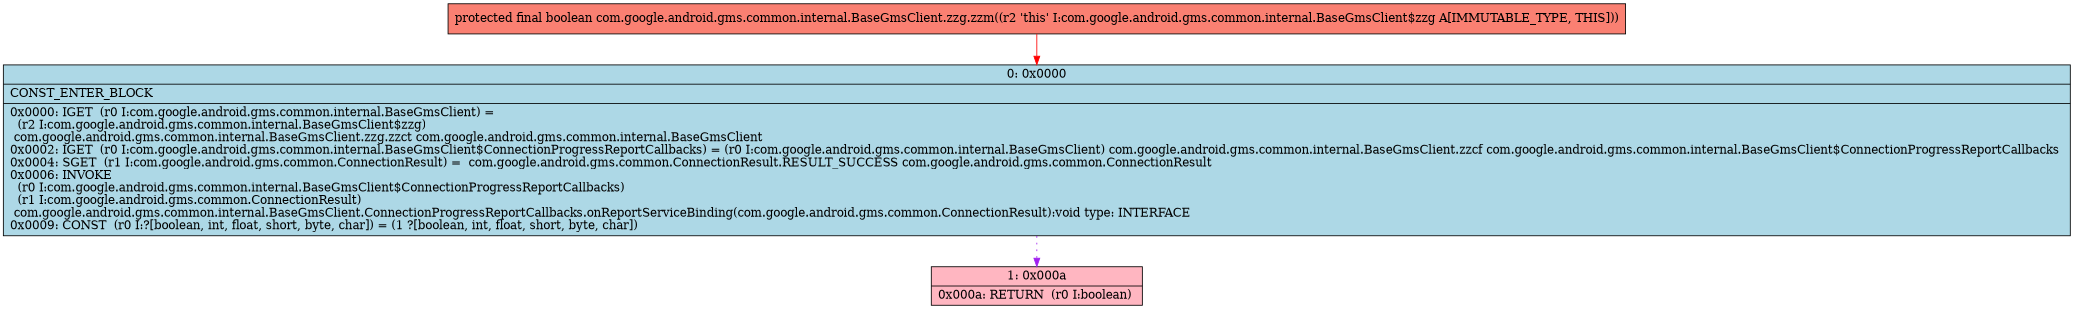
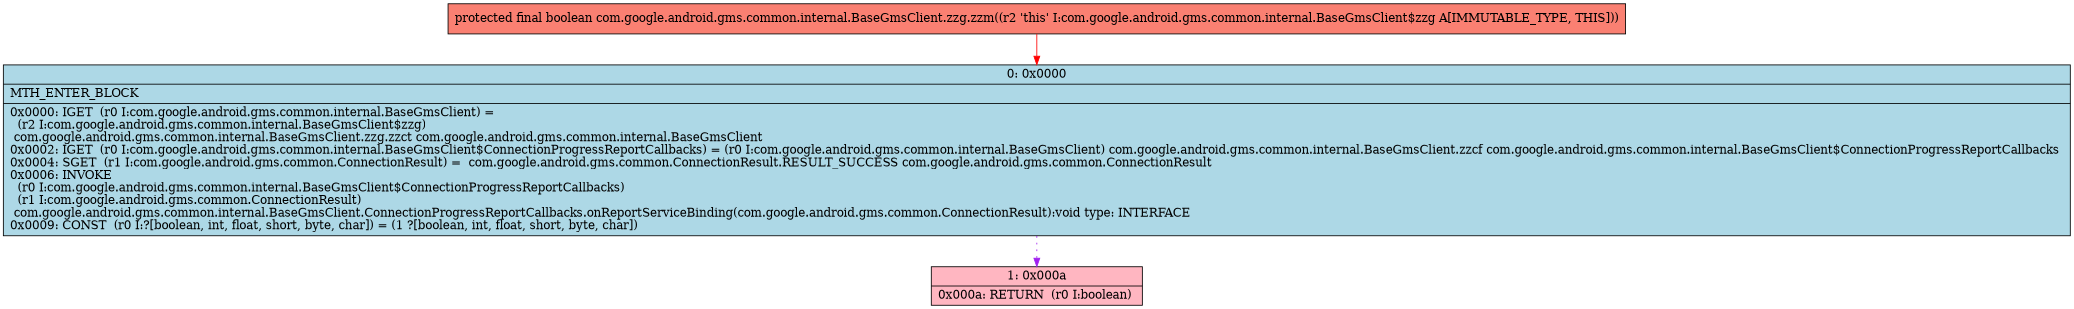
node "0: 0x0000": text "CONST_ENTER_BLOCK" -> "MTH_ENTER_BLOCK"
